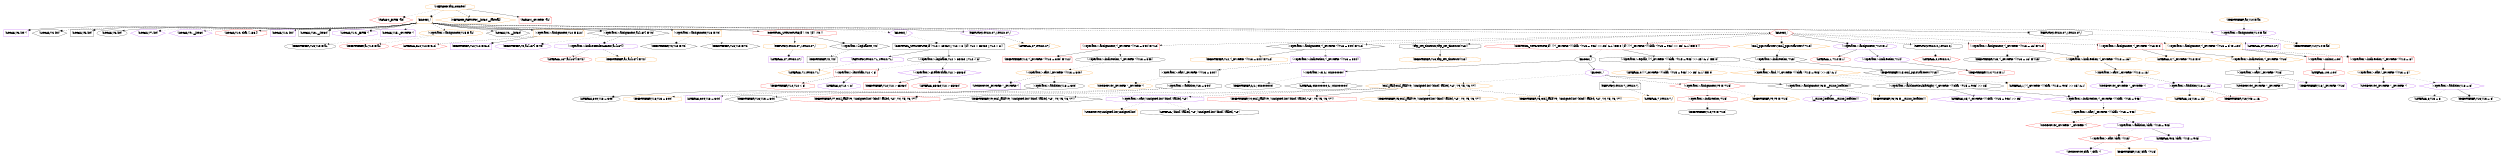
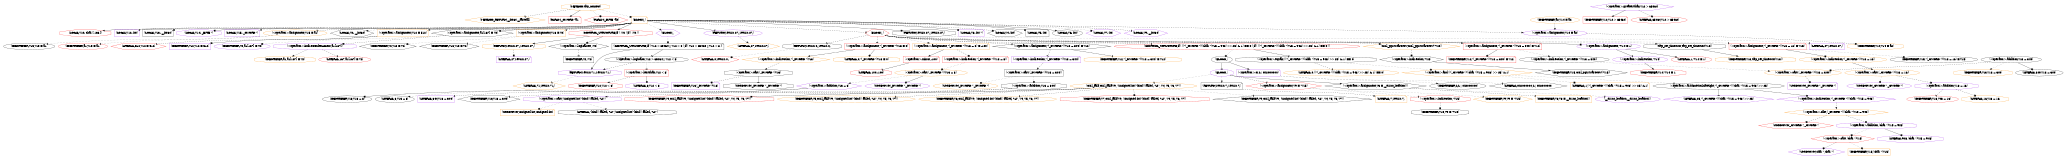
edge "(<operator>.logicalOr,v12 > 65464 || v12 < 8)" -> "(<operator>.greaterThan,v12 > 65464)": now "(<operator>.logicalOr,v12 > 65464 || v12 < 8)" -> "(RETURN,return 71;,return 71;)"
edge "(<operator>.cast,(_DWORD *)(v13 + 340))" -> "(<operator>.addition,v13 + 340)": reversed
